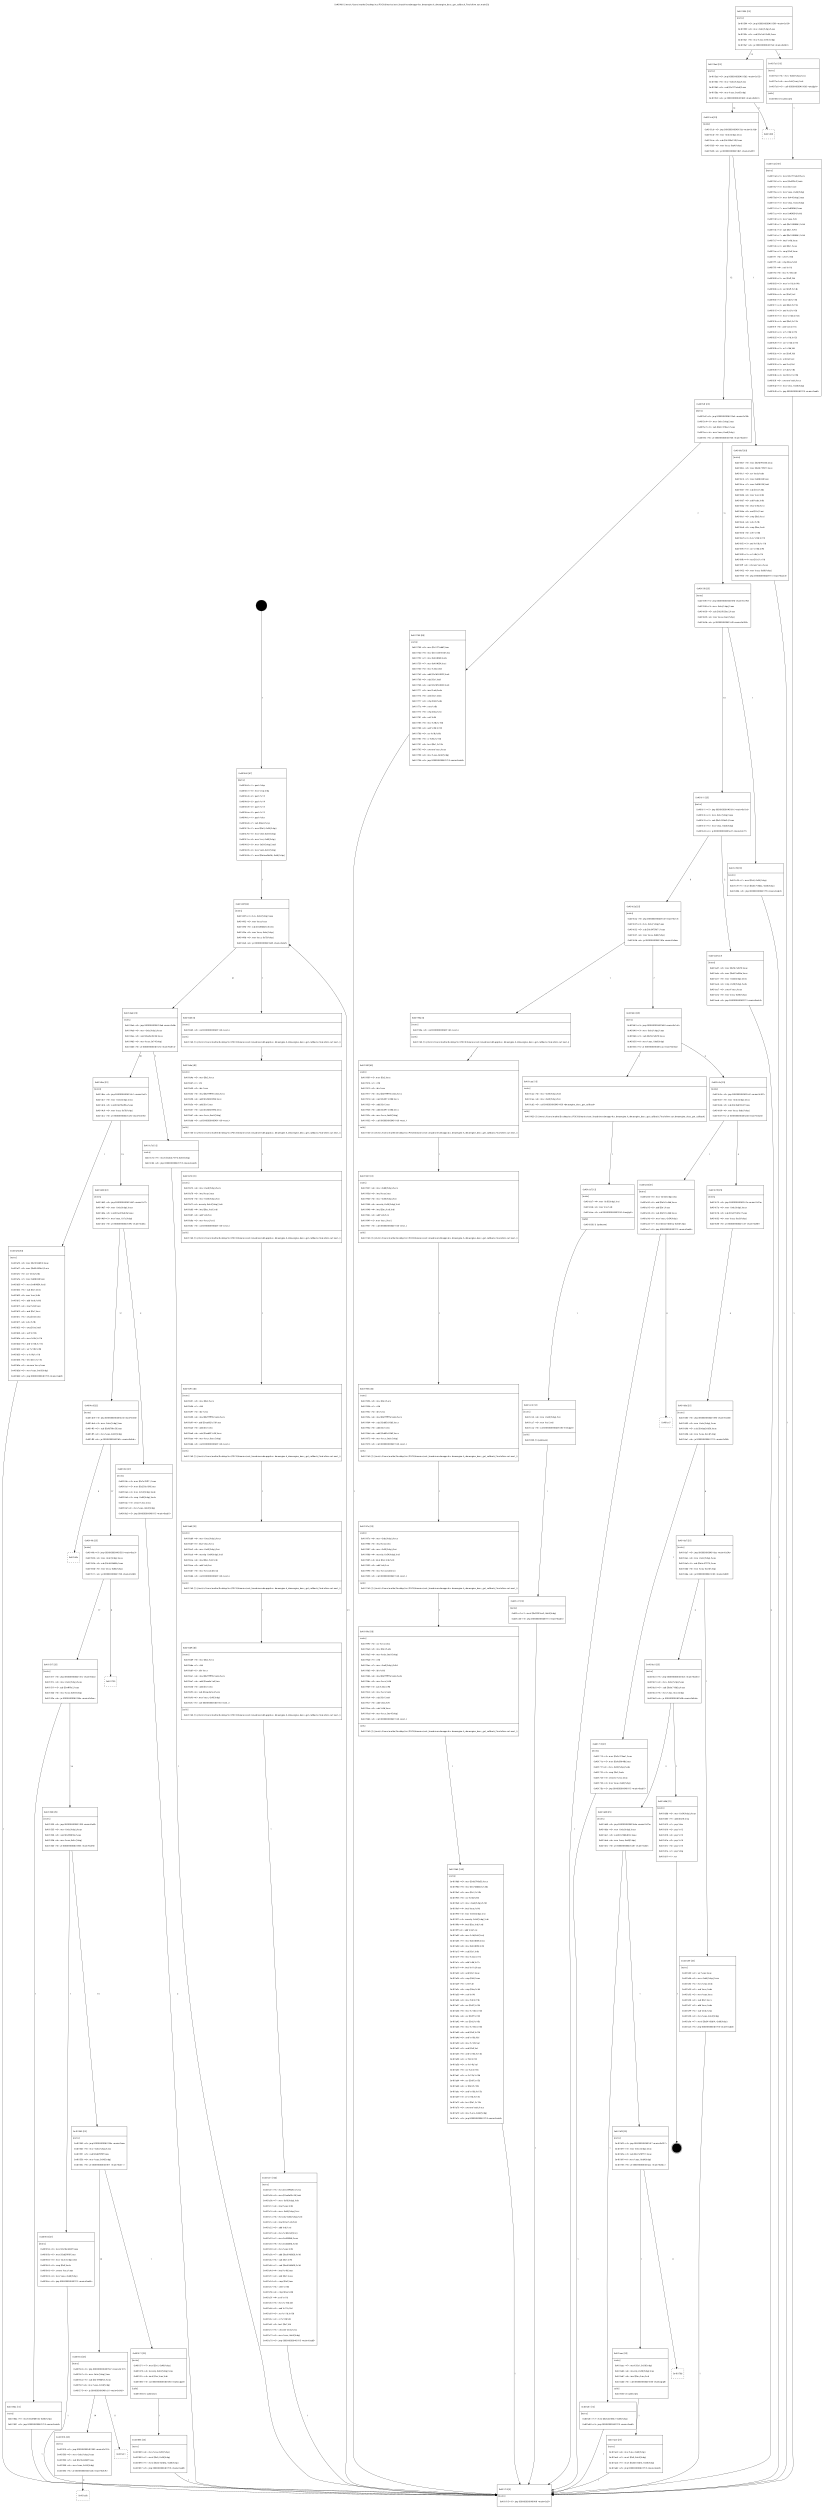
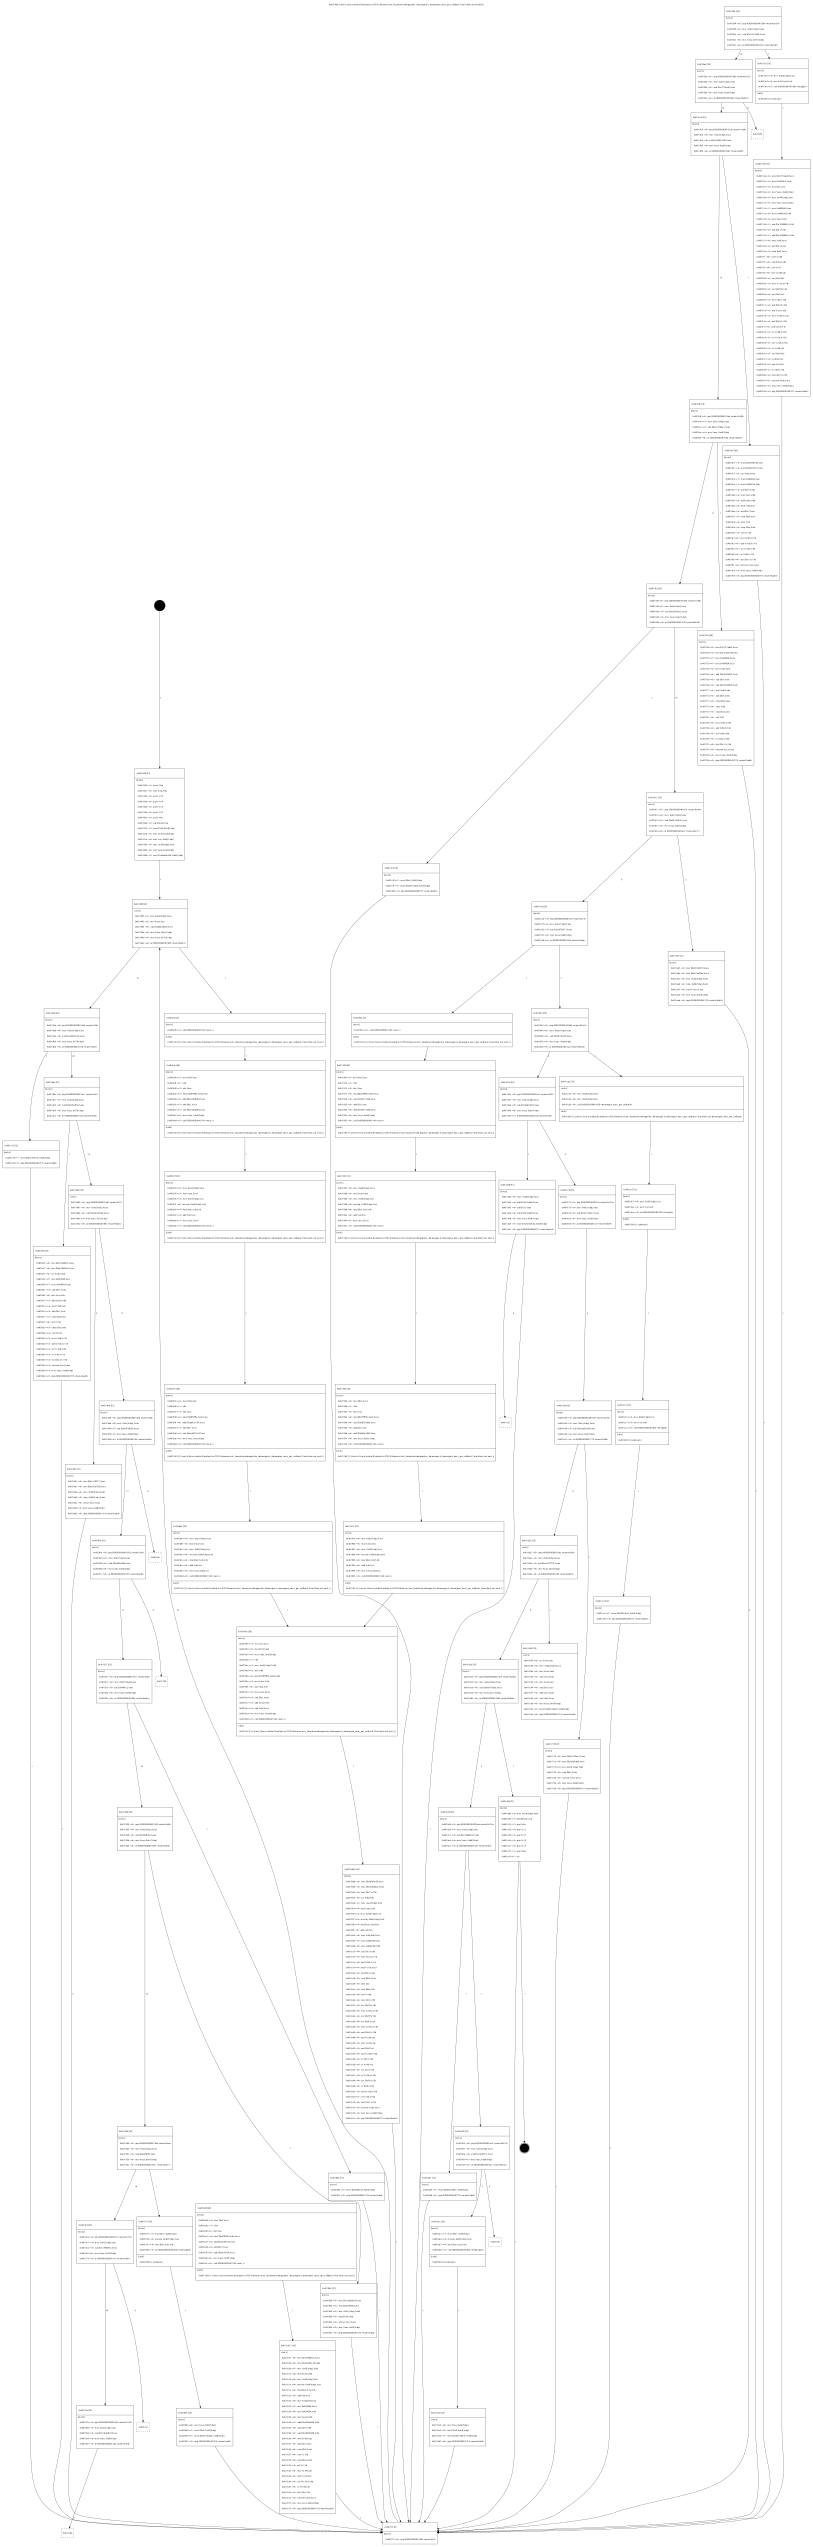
edge "0x401bb9 [32]" -> "0x401bd9 [40]": now "0x401bb9 [32]" -> "0x40199e [58]"
edge "0x401c89 [33]" -> "0x401f15 [5]": now "0x401d0b [21]" -> "0x401f15 [5]"
